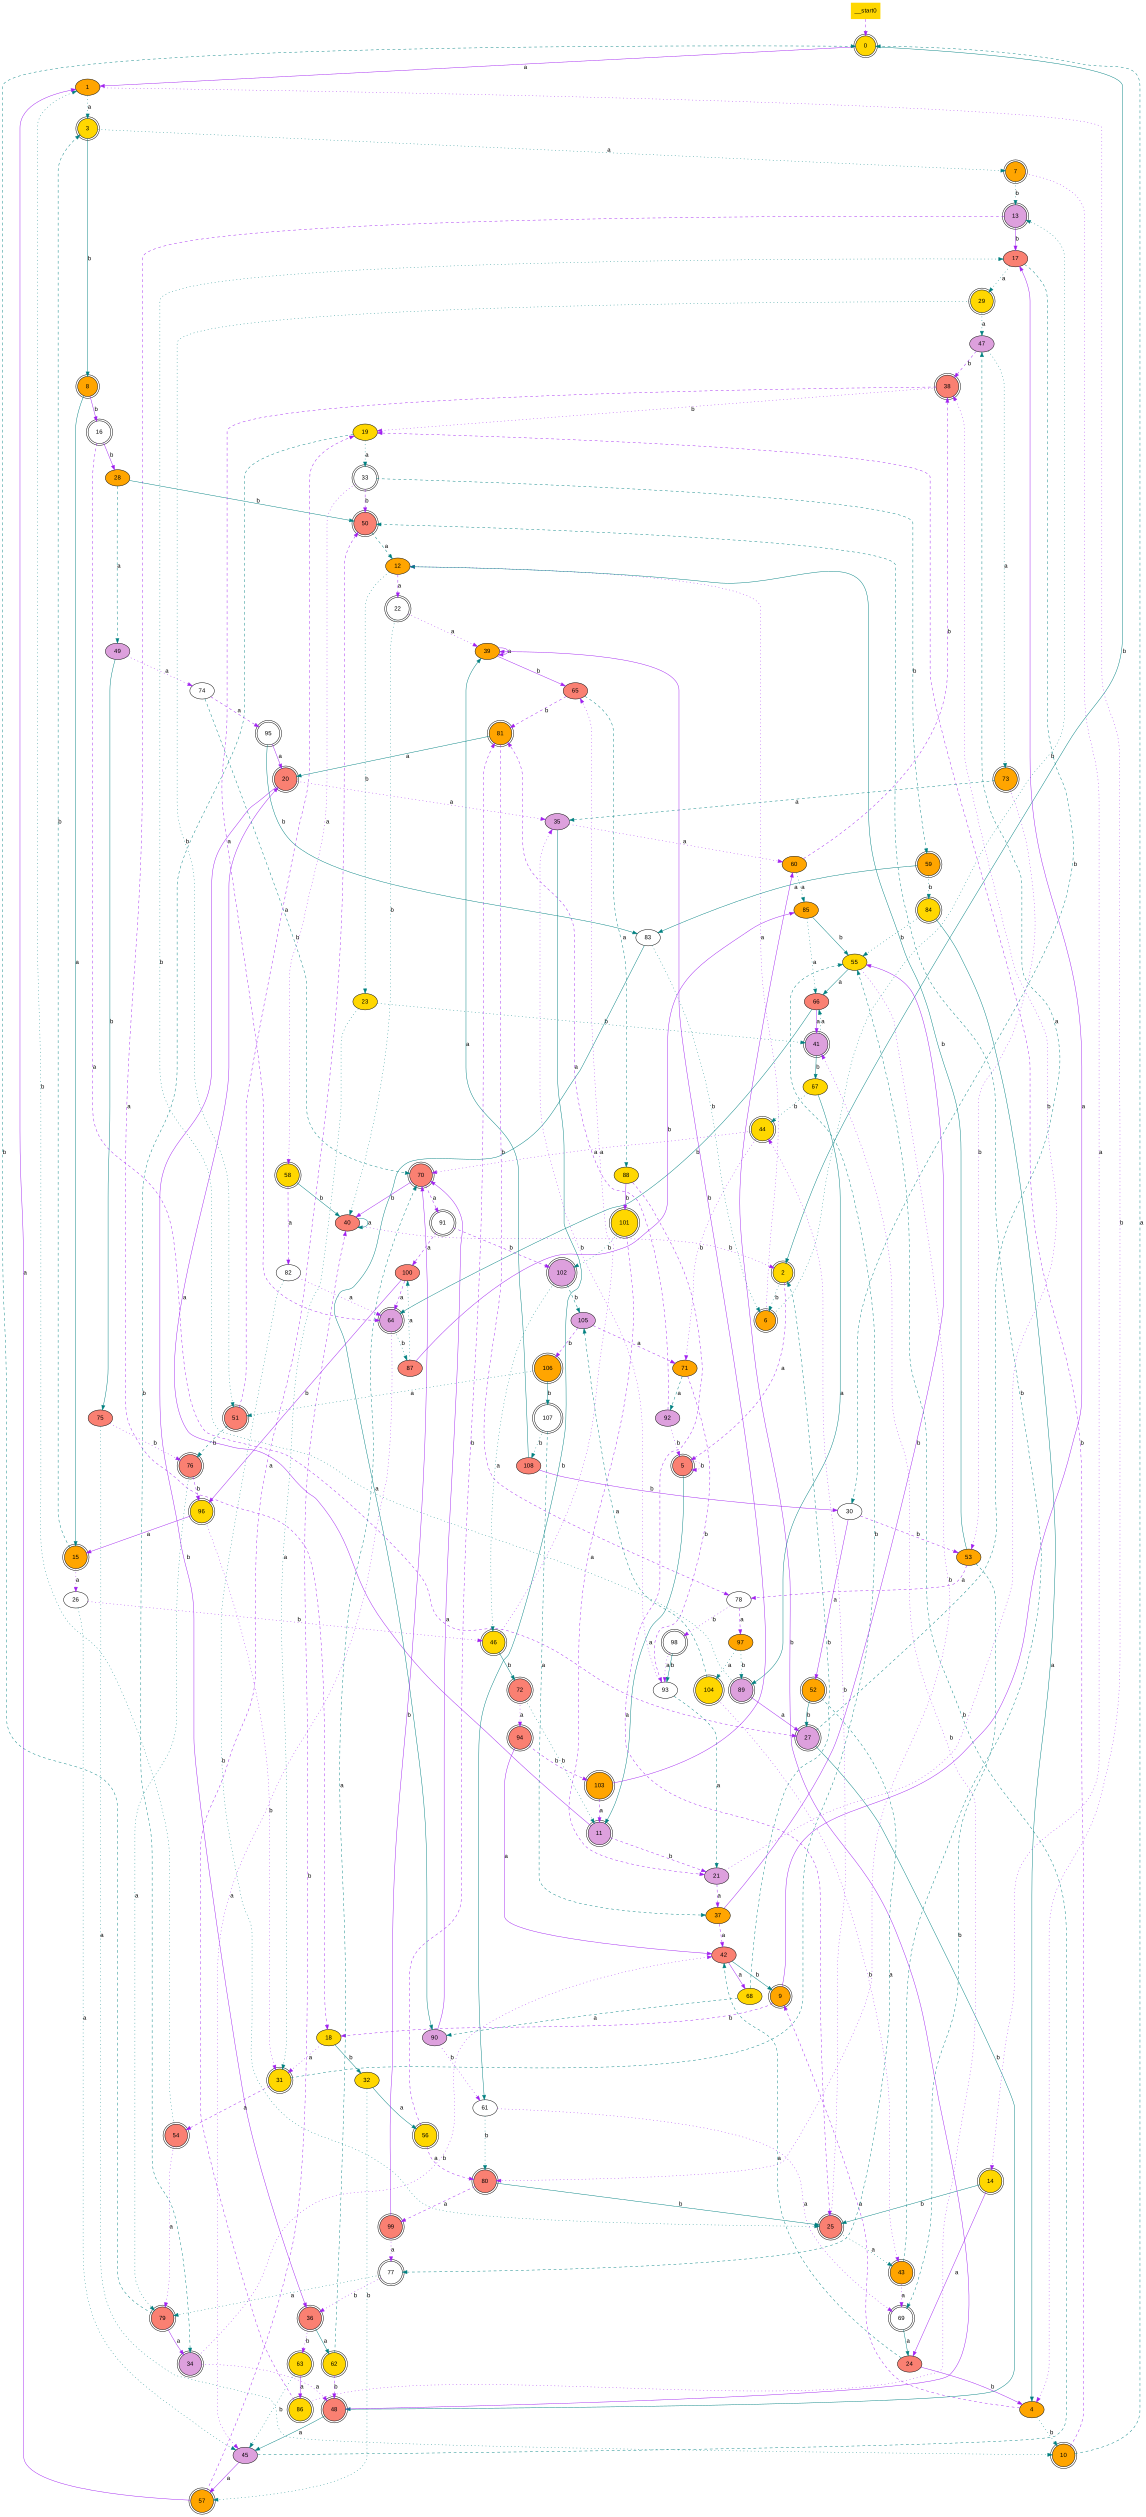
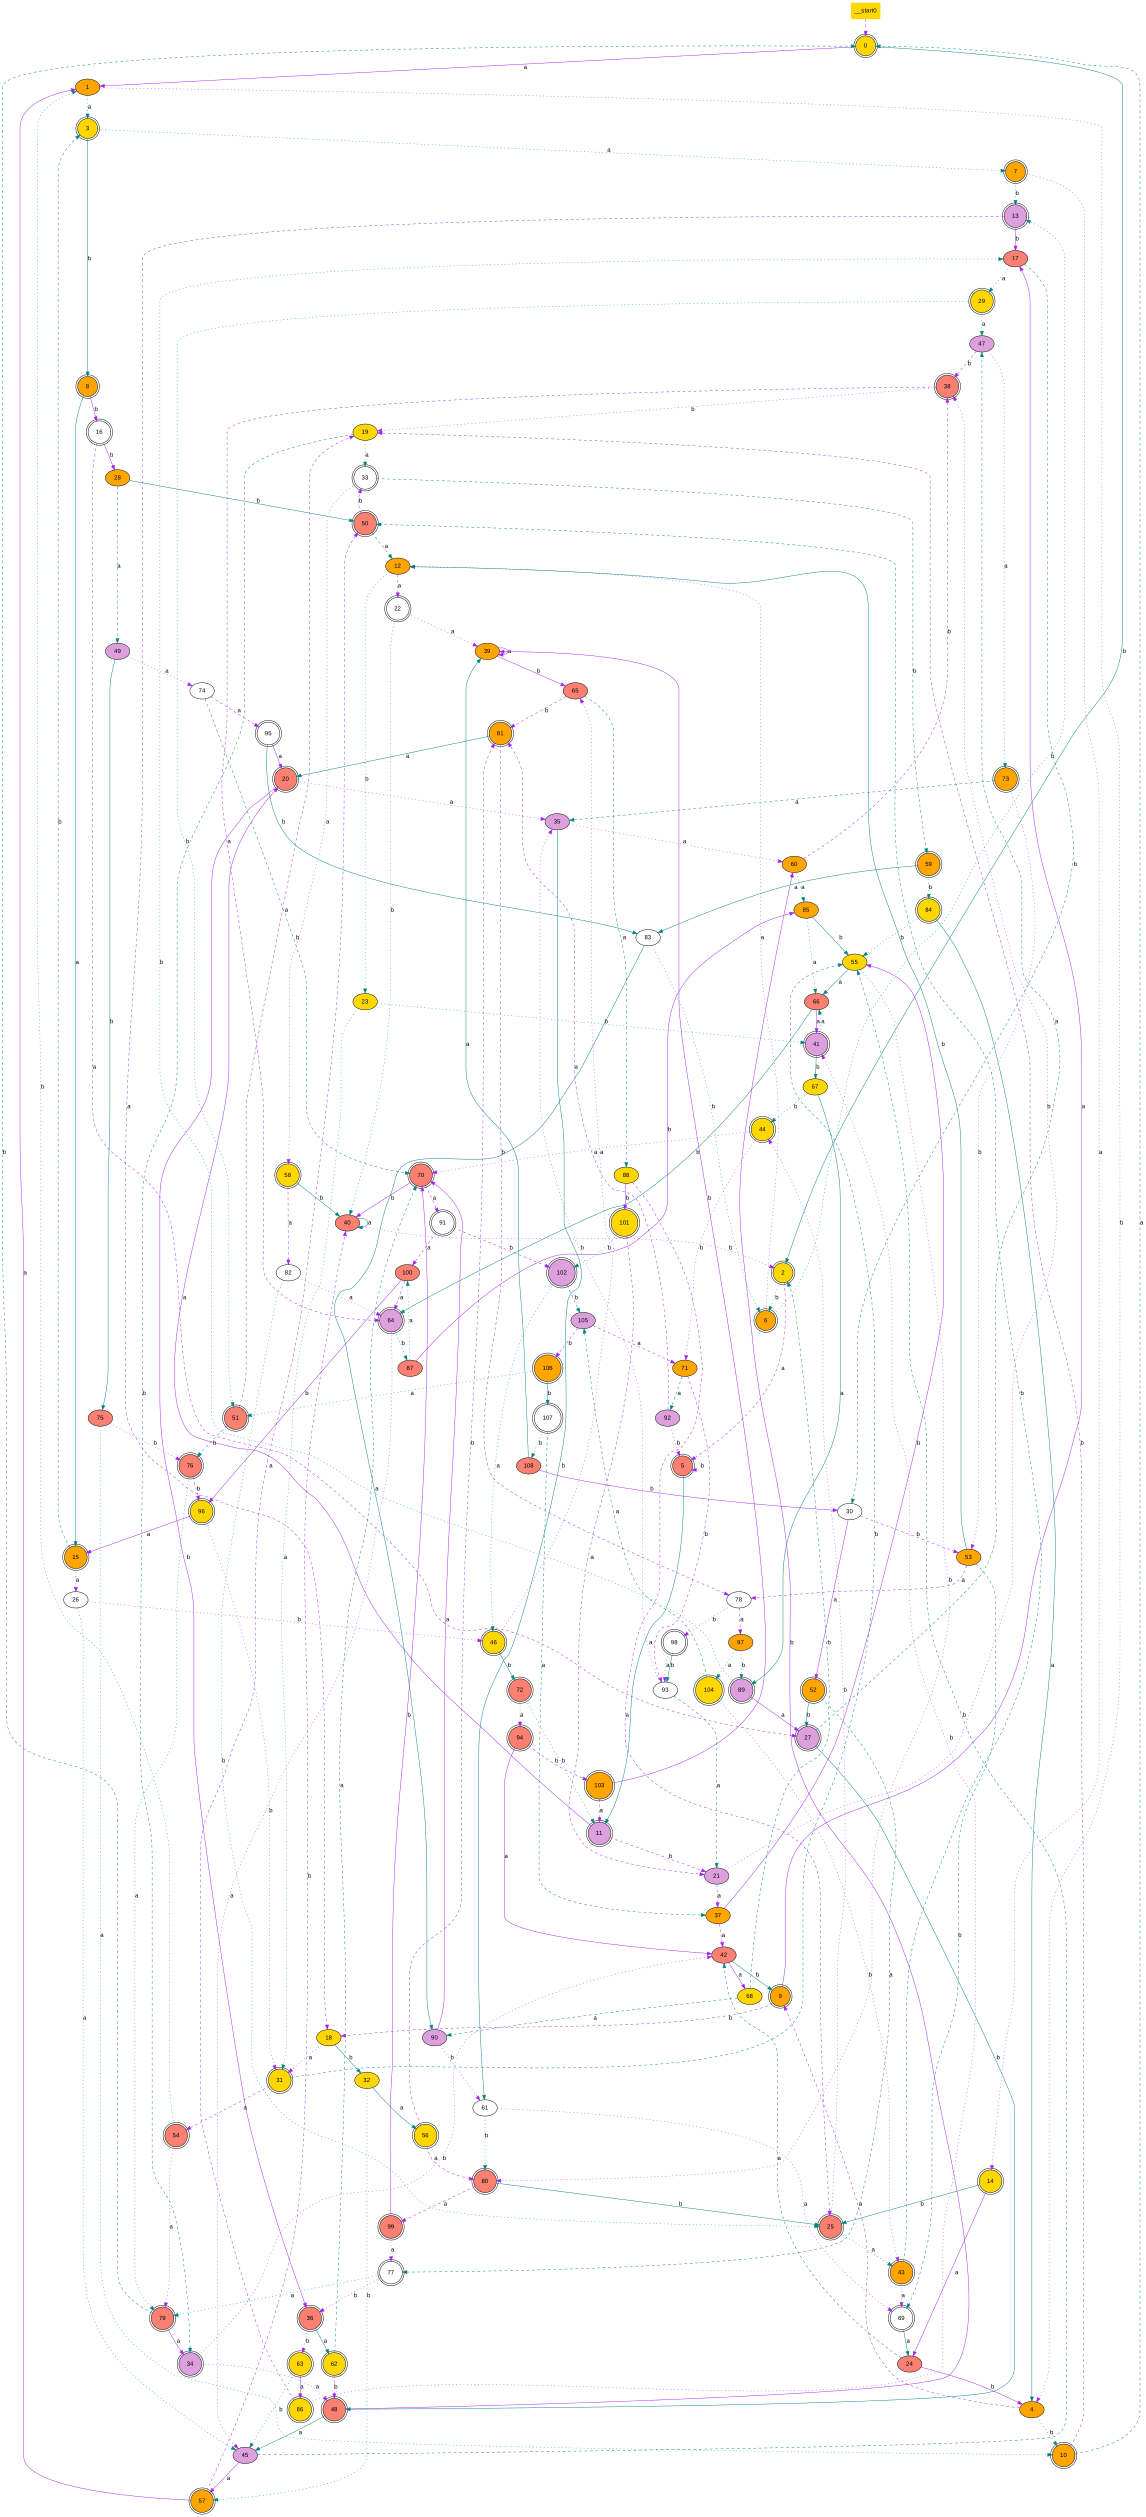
edge "33" -> "50": reversed
